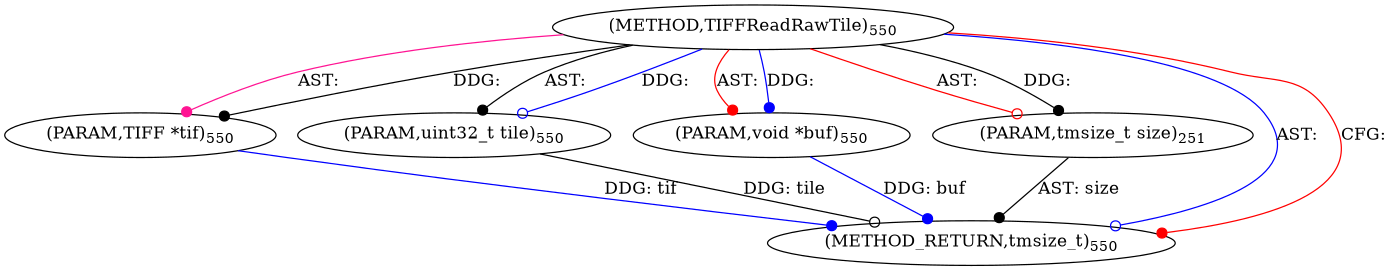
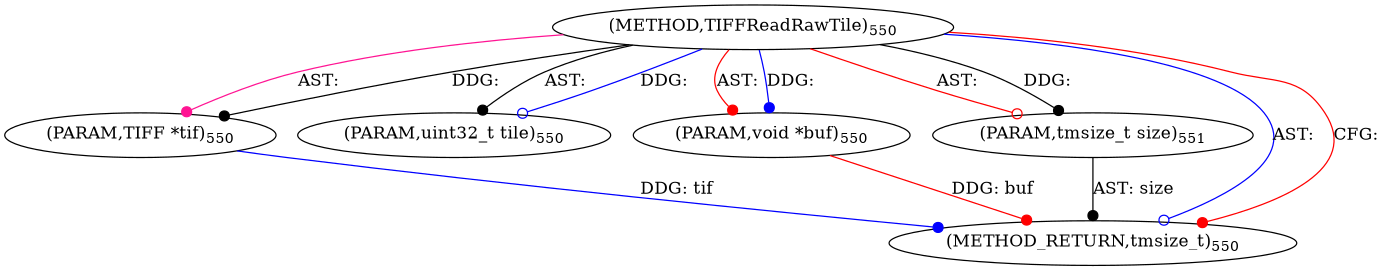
node "(PARAM,tmsize_t size)": text "251" -> "551"
edge "(PARAM,void *buf)" -> "(METHOD_RETURN,tmsize_t)": color blue -> red
edge "(PARAM,uint32_t tile)" -> "(METHOD_RETURN,tmsize_t)": removed, label "DDG: tile"
